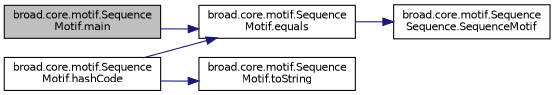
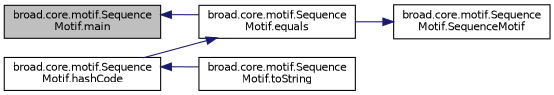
node "broad.core.motif.Sequence Sequence.SequenceMotif": label "broad.core.motif.Sequence Sequence.SequenceMotif" -> "broad.core.motif.Sequence Motif.SequenceMotif"
edge "broad.core.motif.Sequence Motif.main" -> "broad.core.motif.Sequence Motif.equals": reversed
edge "broad.core.motif.Sequence Motif.hashCode" -> "broad.core.motif.Sequence Motif.toString": reversed
